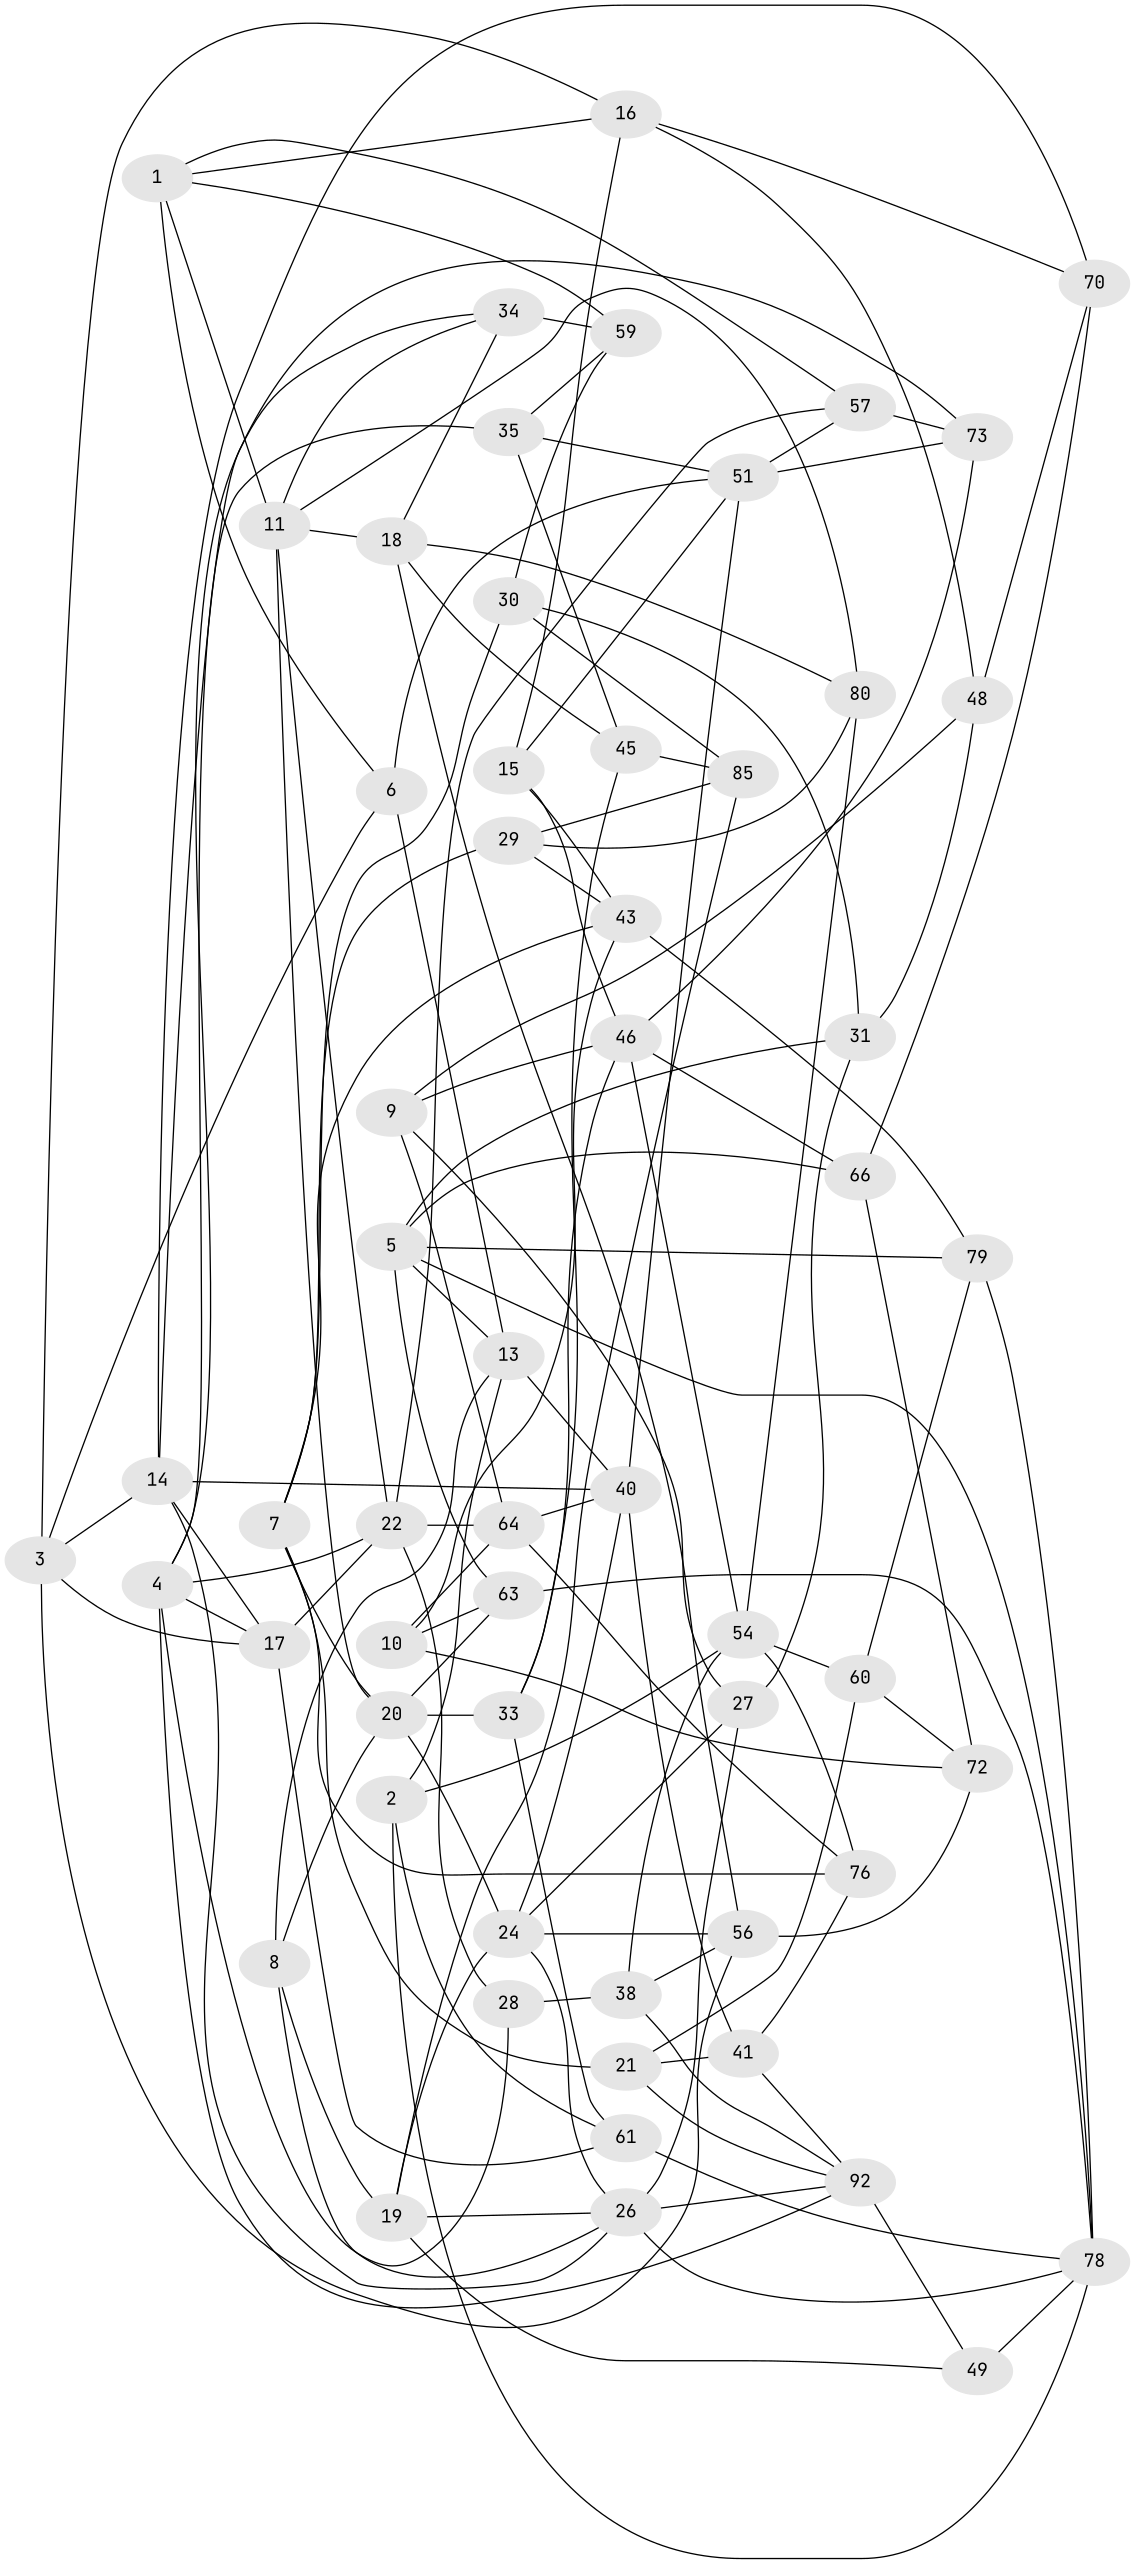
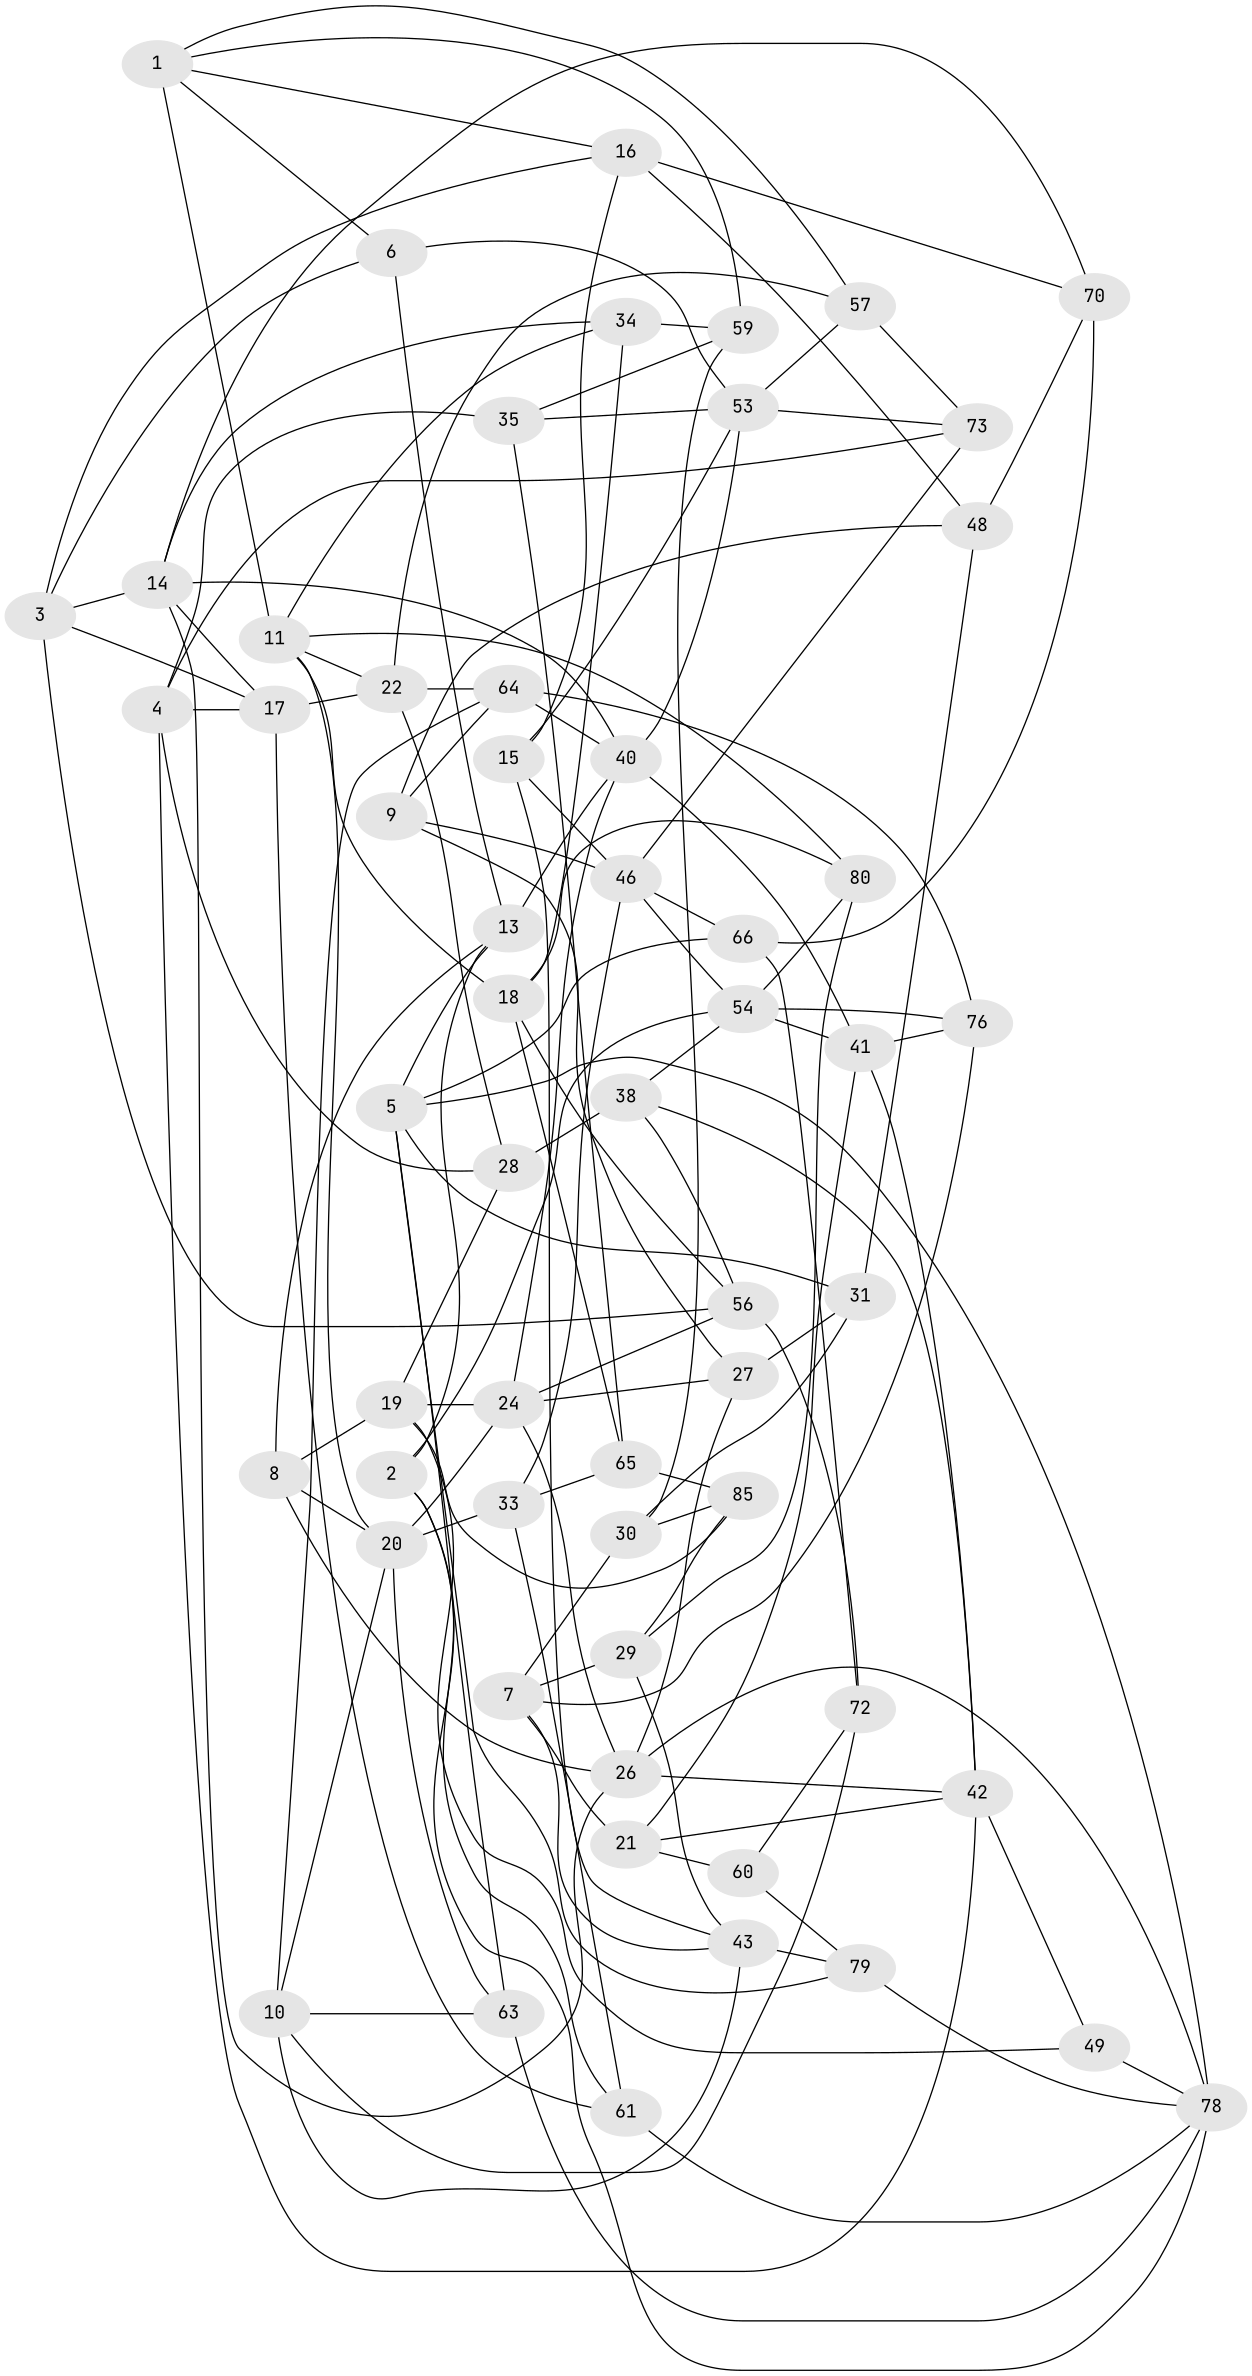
node "51": label "51" -> "53"
node "45": label "45" -> "65"
edge "22" -- "4": removed
edge "7" -- "20": now "10" -- "20"
edge "54" -- "60": now "54" -- "41"
node "92": label "92" -> "42"
edge "26" -- "19": now "28" -- "19"
